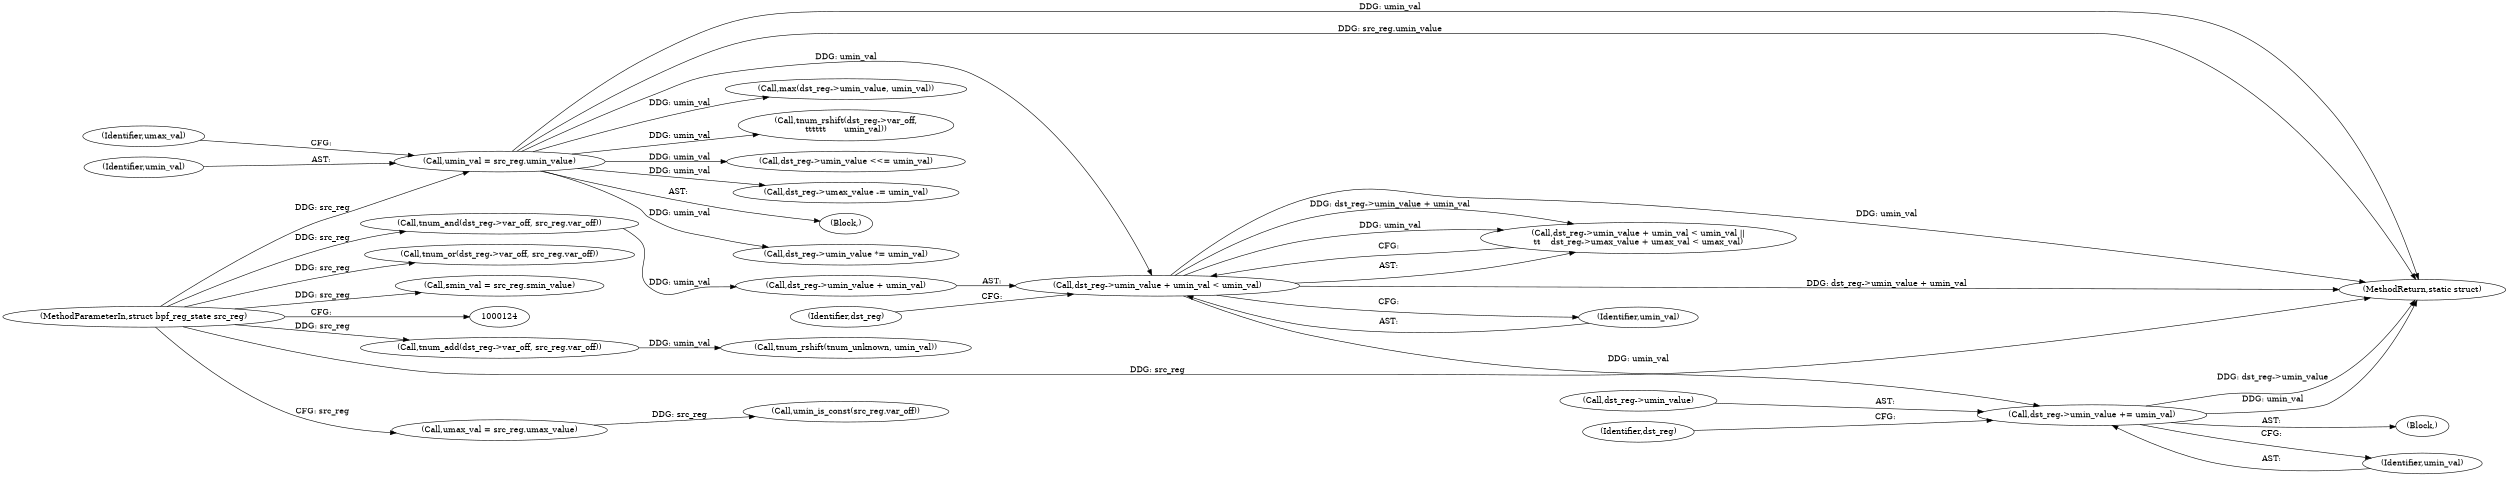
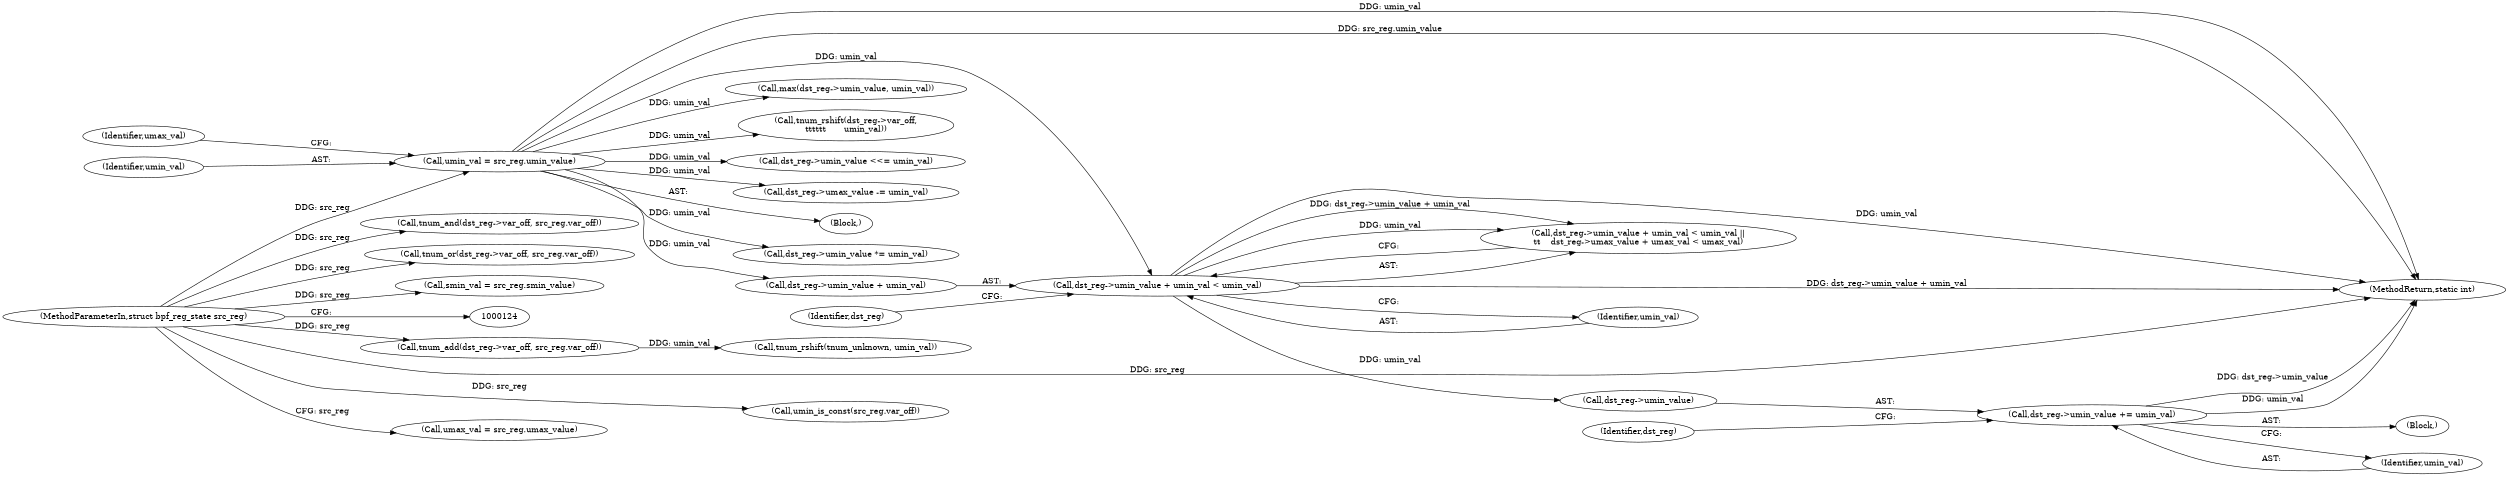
node "(MethodReturn,static struct)": label "(MethodReturn,static struct)" -> "(MethodReturn,static int)"
edge "(Call,tnum_and(dst_reg->var_off, src_reg.var_off))" -> "(Call,dst_reg->umin_value + umin_val)": now "(Call,umin_val = src_reg.umin_value)" -> "(Call,dst_reg->umin_value + umin_val)"
edge "(Call,dst_reg->umin_value + umin_val < umin_val)" -> "(Call,dst_reg->umin_value += umin_val)": now "(Call,dst_reg->umin_value + umin_val < umin_val)" -> "(Call,dst_reg->umin_value)"
edge "(Call,umax_val = src_reg.umax_value)" -> "(Call,umin_is_const(src_reg.var_off))": now "(MethodParameterIn,struct bpf_reg_state src_reg)" -> "(Call,umin_is_const(src_reg.var_off))"
